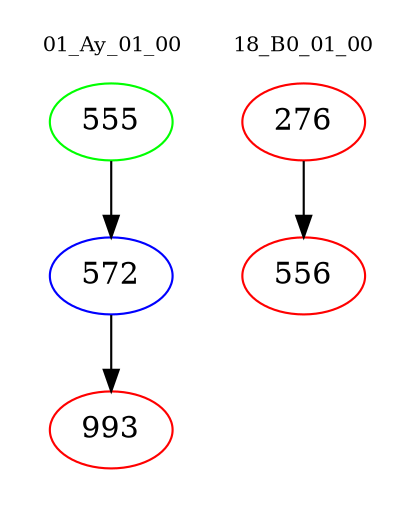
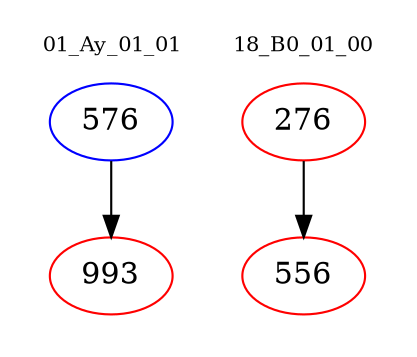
cluster "01_Ay_01_00": label "01_Ay_01_00" -> "01_Ay_01_01"
node "555": removed
node "572": label "572" -> "576"
